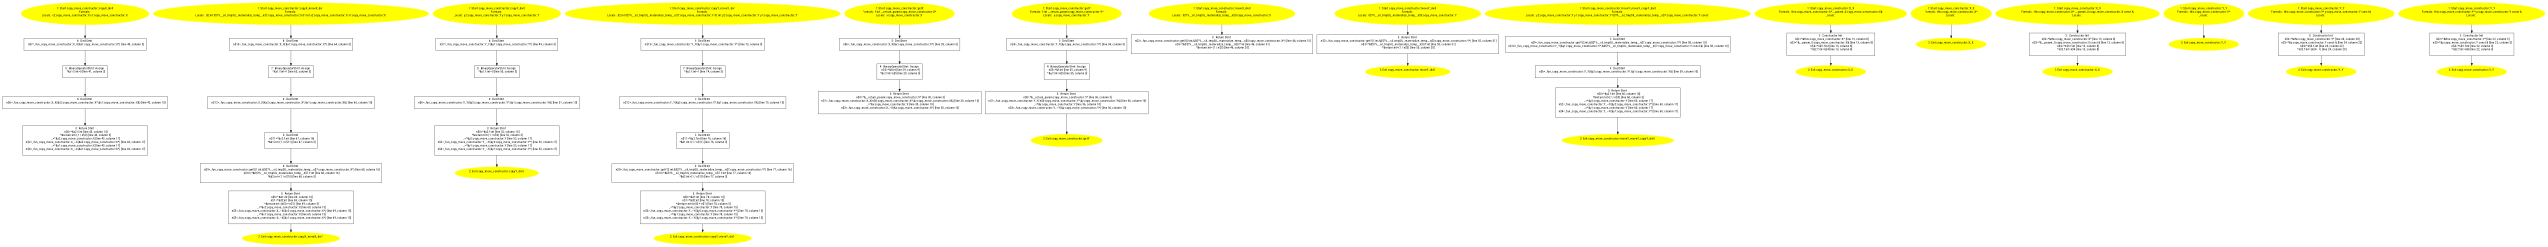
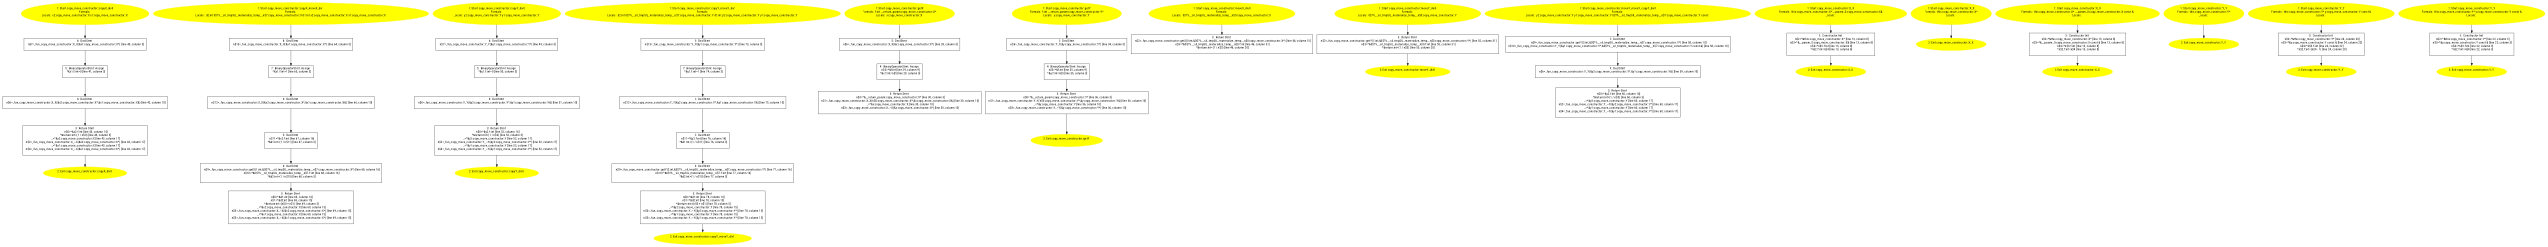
node "2: Exit copy_move_constructor::moveY_moveY_copyY_div0": removed
node "2: Exit copy_move_constructor::copyX_div0": added
node "2: Exit copy_move_constructor::copyX_moveX_div1": removed
